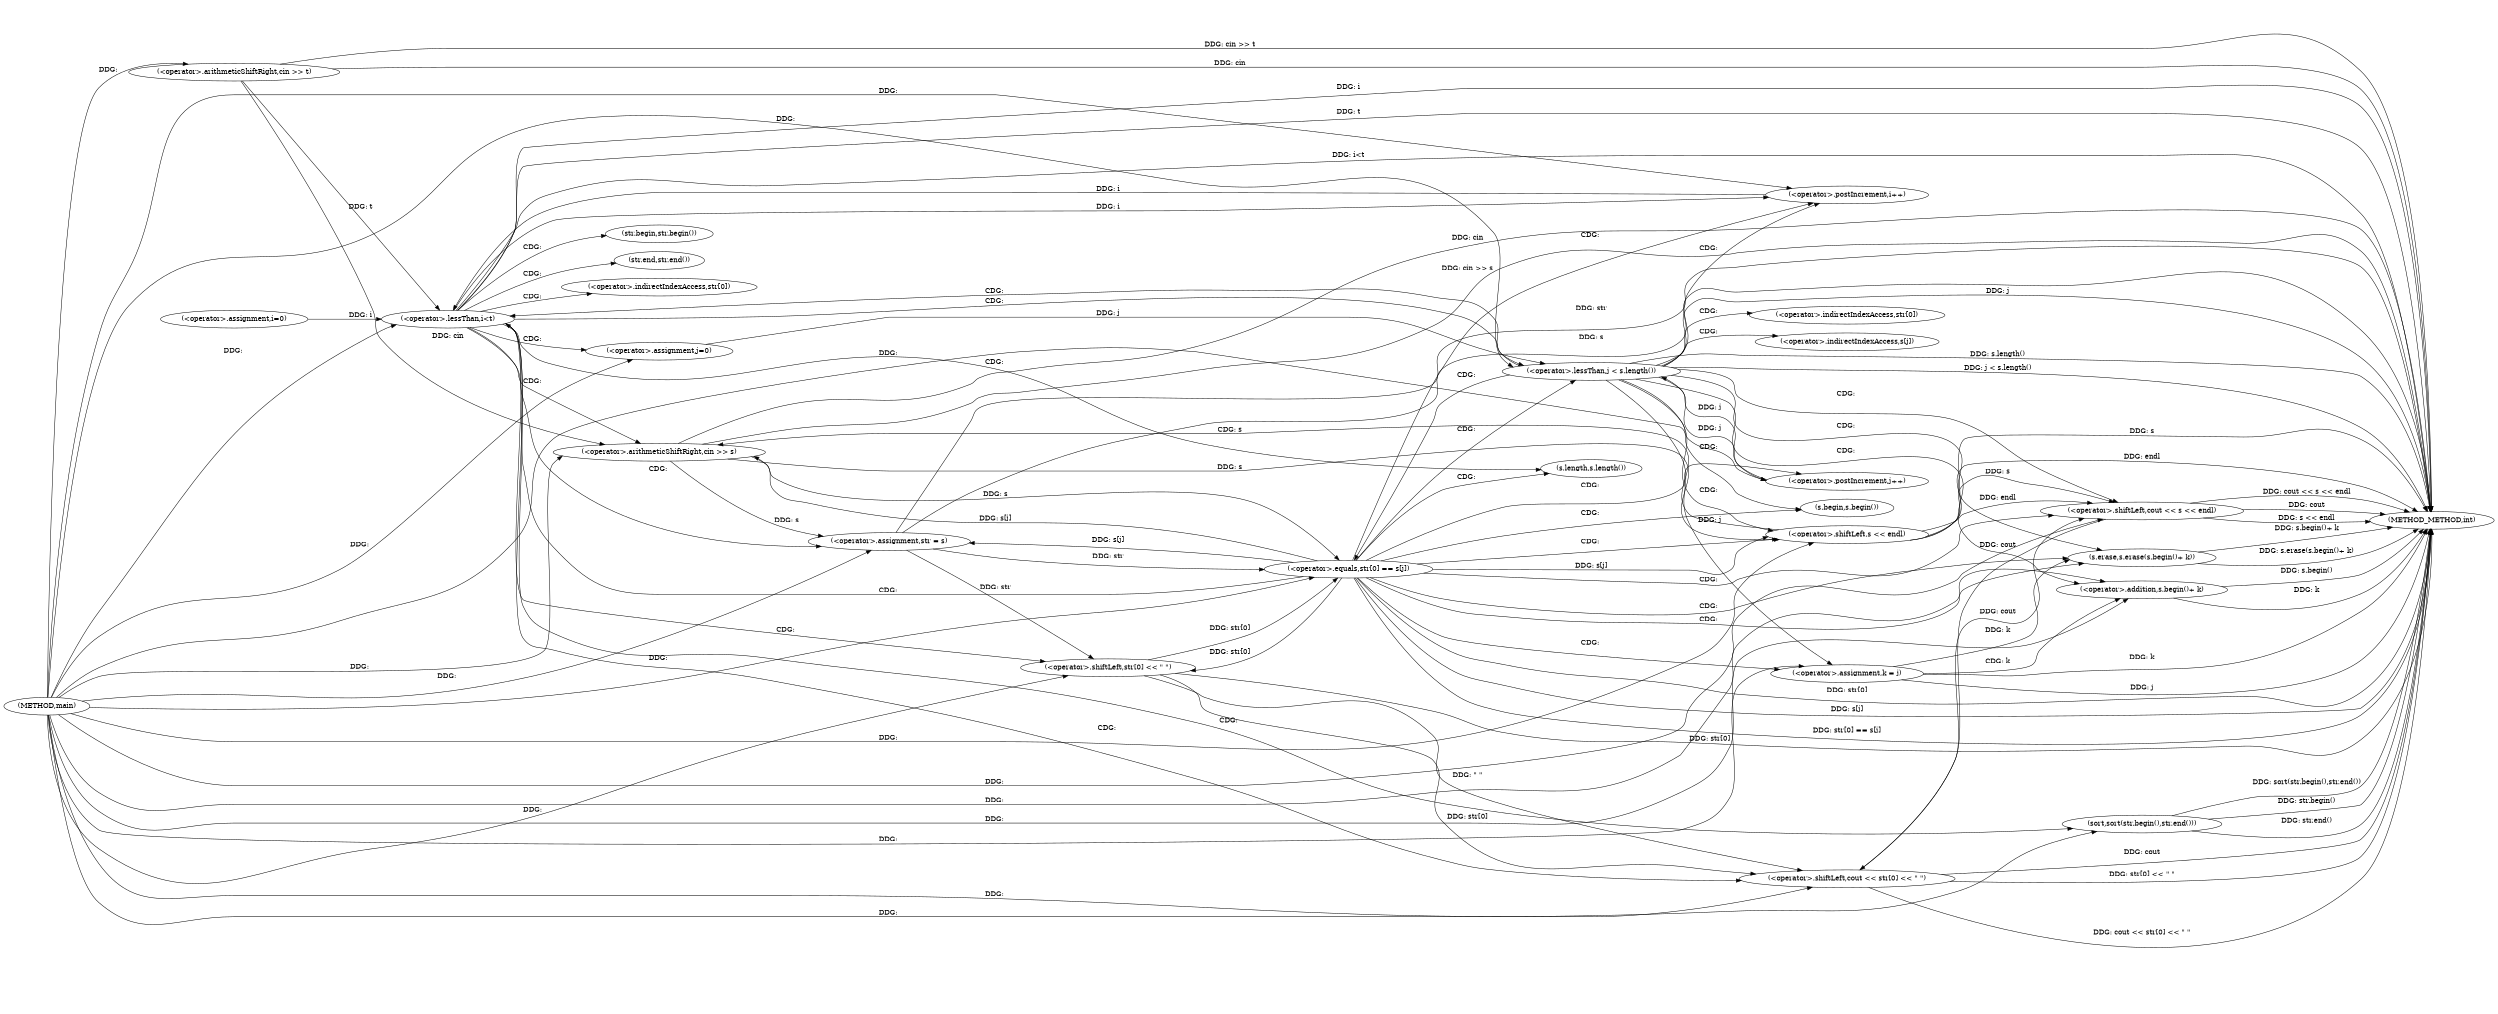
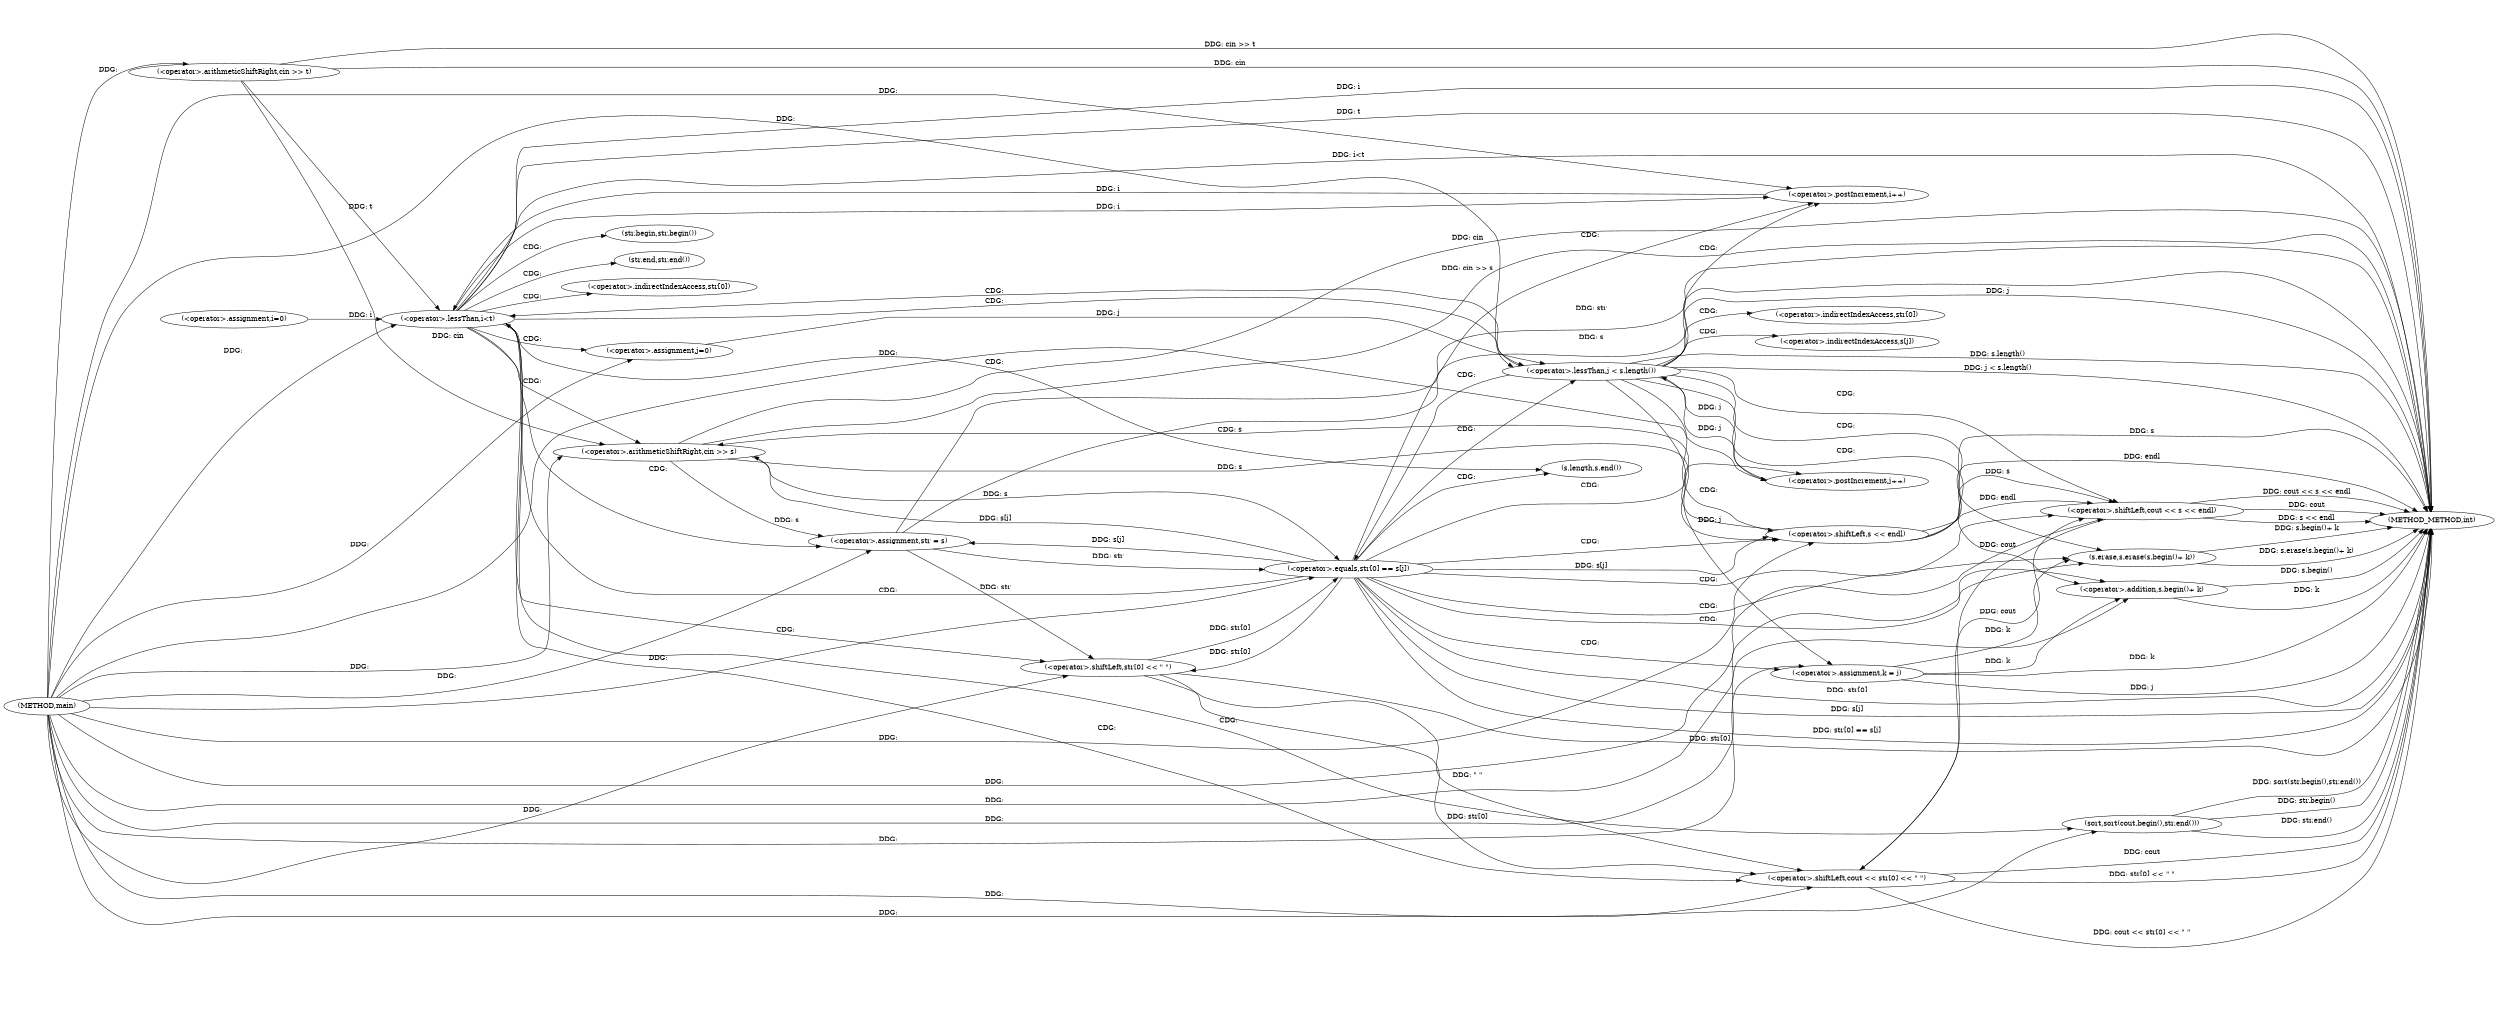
node "(s.length,s.length())": label "(s.length,s.length())" -> "(s.length,s.end())"
node "(s.begin,s.begin())": removed
edge "(<operator>.assignment,k = j)" -> "(<operator>.addition,s.begin()+ k)": label "CDG: k" -> "DDG: k"
node "(sort,sort(str.begin(),str.end()))": label "(sort,sort(str.begin(),str.end()))" -> "(sort,sort(cout.begin(),str.end()))"
